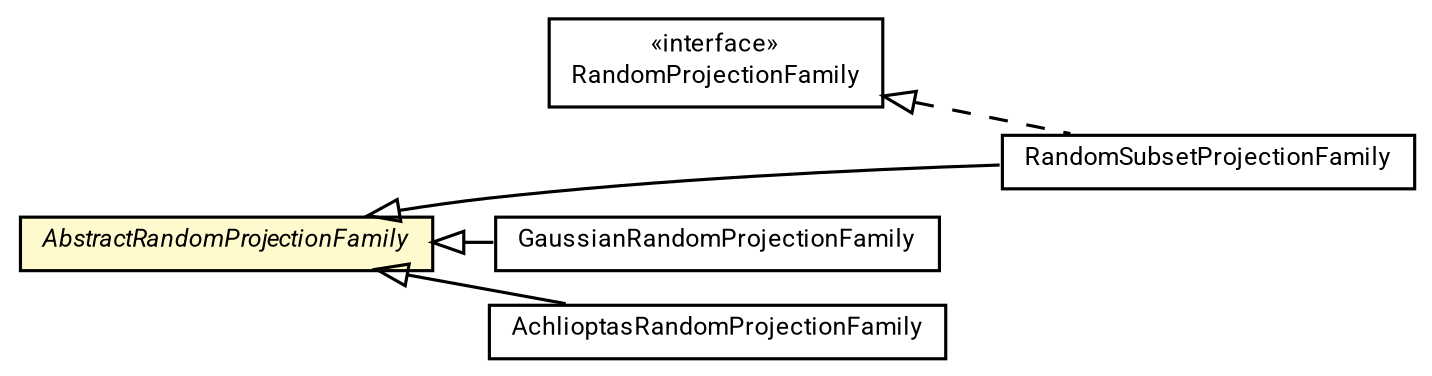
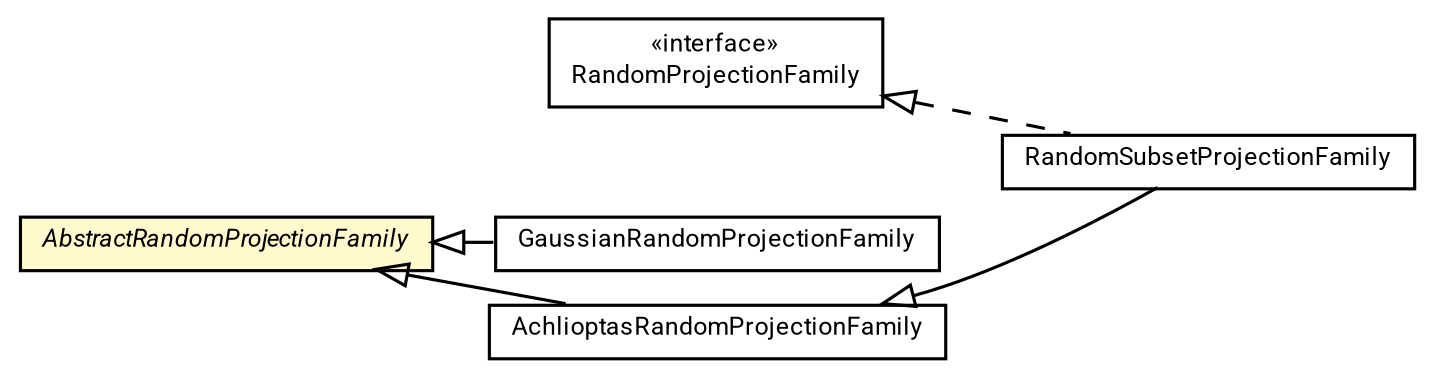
edge "RandomSubsetProjectionFamily" -> "AbstractRandomProjectionFamily": now "RandomSubsetProjectionFamily" -> "AchlioptasRandomProjectionFamily"
